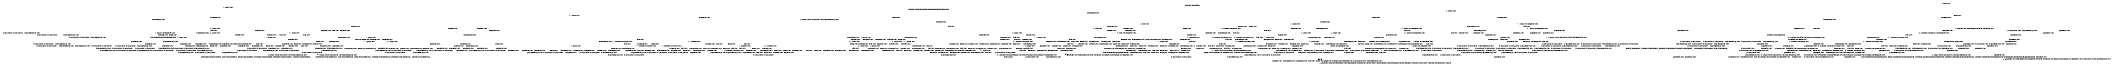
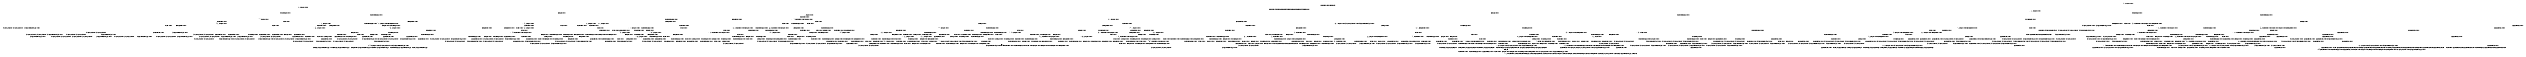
edge "s62" -> "s67": added, label "DH_CLIENT_KEY_EXCHANGE / TIMEOUT"
edge "s20" -> "s24": added, label "FINISHED / TIMEOUT"
edge "s16" -> "s26": removed, label "CERTIFICATE_VERIFY / TIMEOUT"
edge "s13" -> "s66": reversed
edge "s41" -> "s25": removed, label "FINISHED / TIMEOUT"
edge "s40" -> "s39": now "s47" -> "s39"
edge "s28" -> "s1": added, label "CHANGE_CIPHER_SPEC / TIMEOUT"
